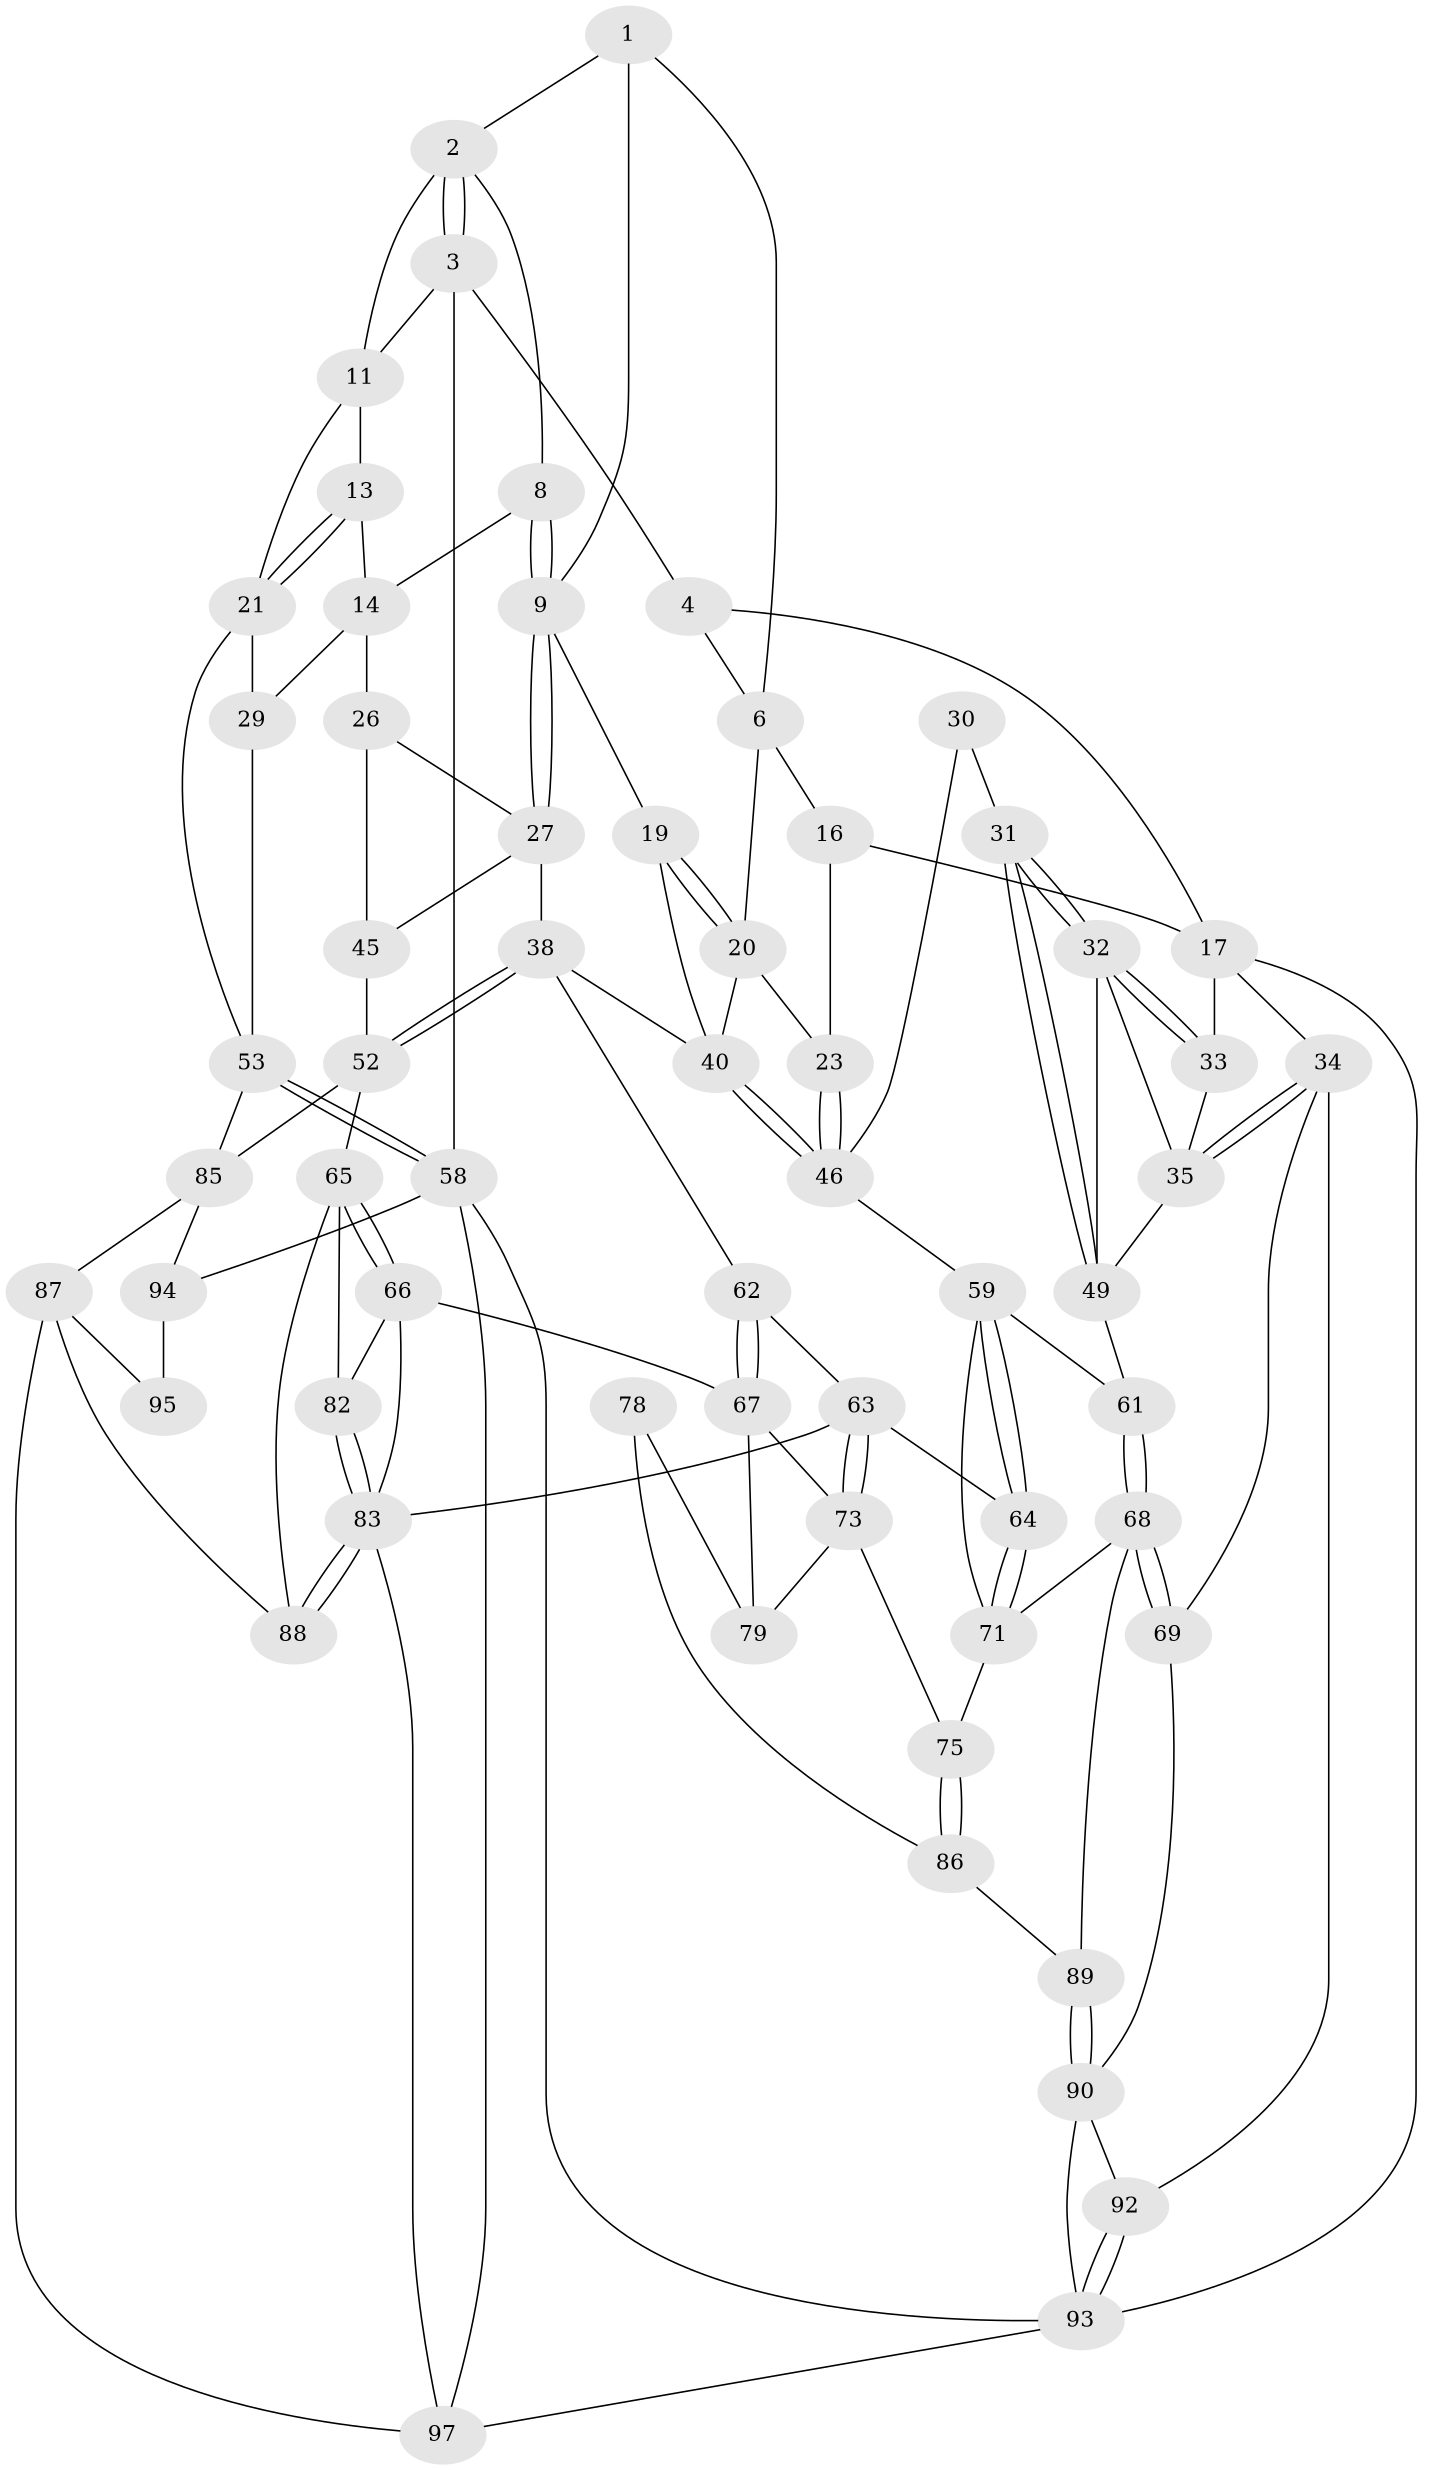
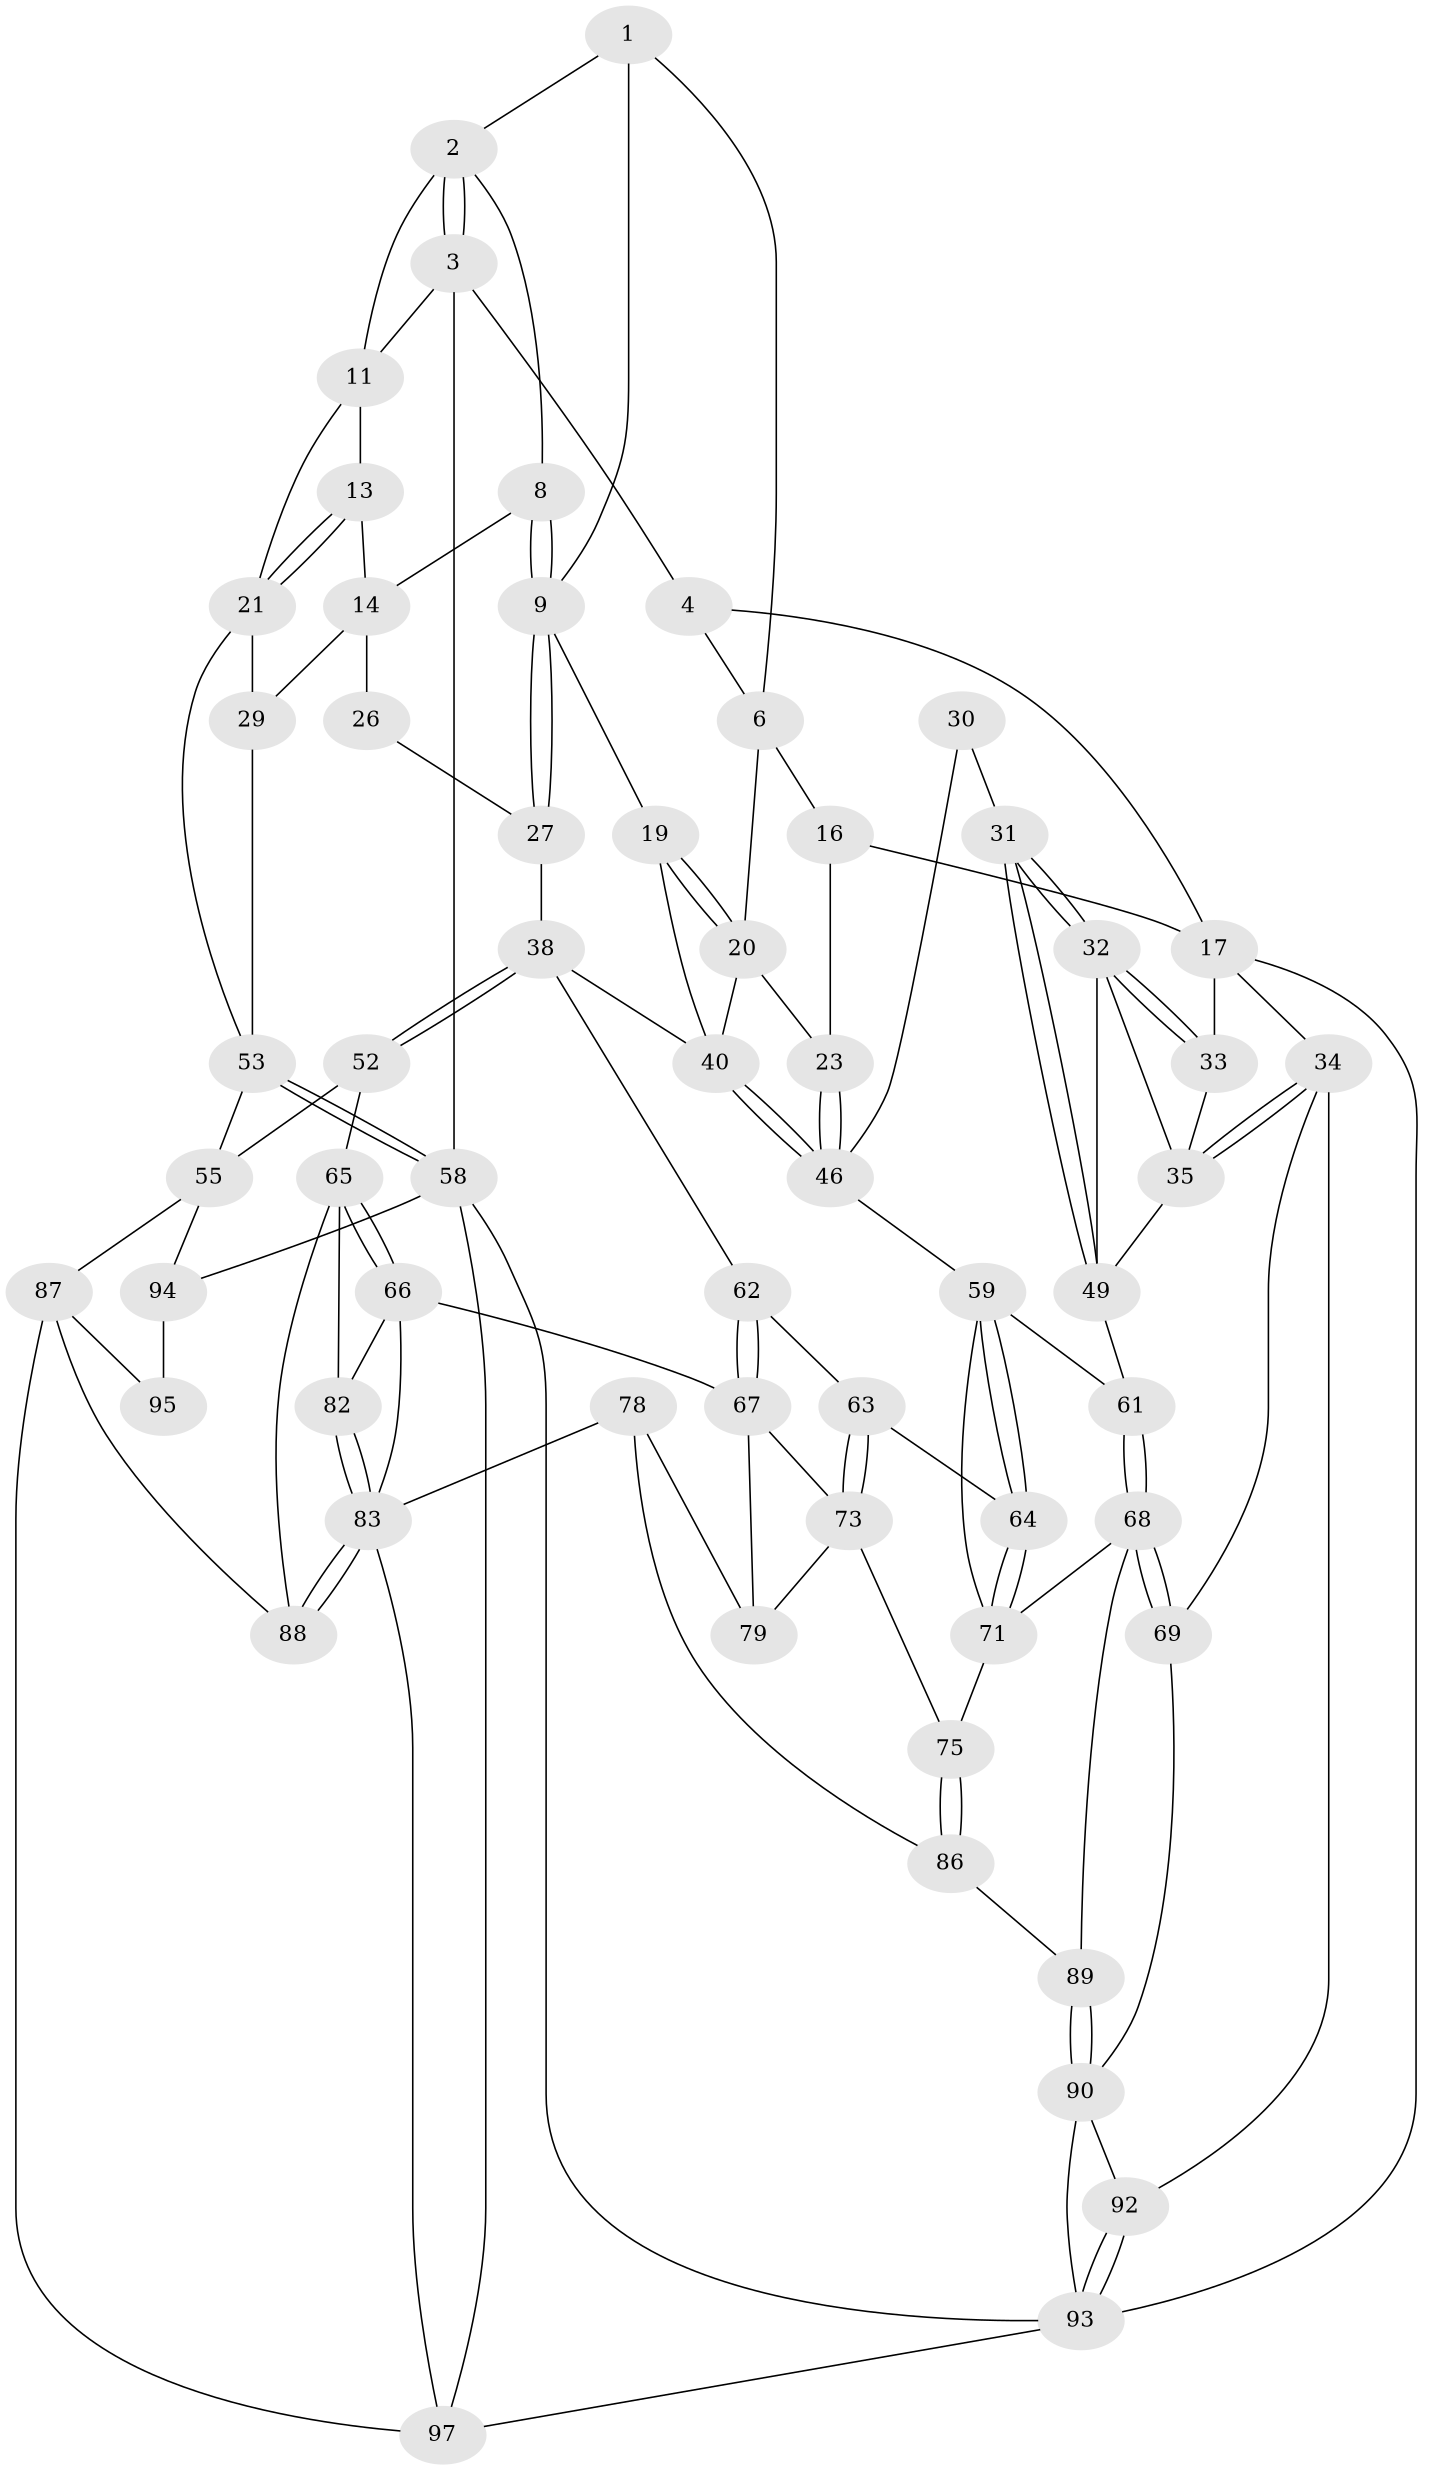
node "45": removed
node "85": label "85" -> "55"
edge "63" -- "83": now "78" -- "83"
